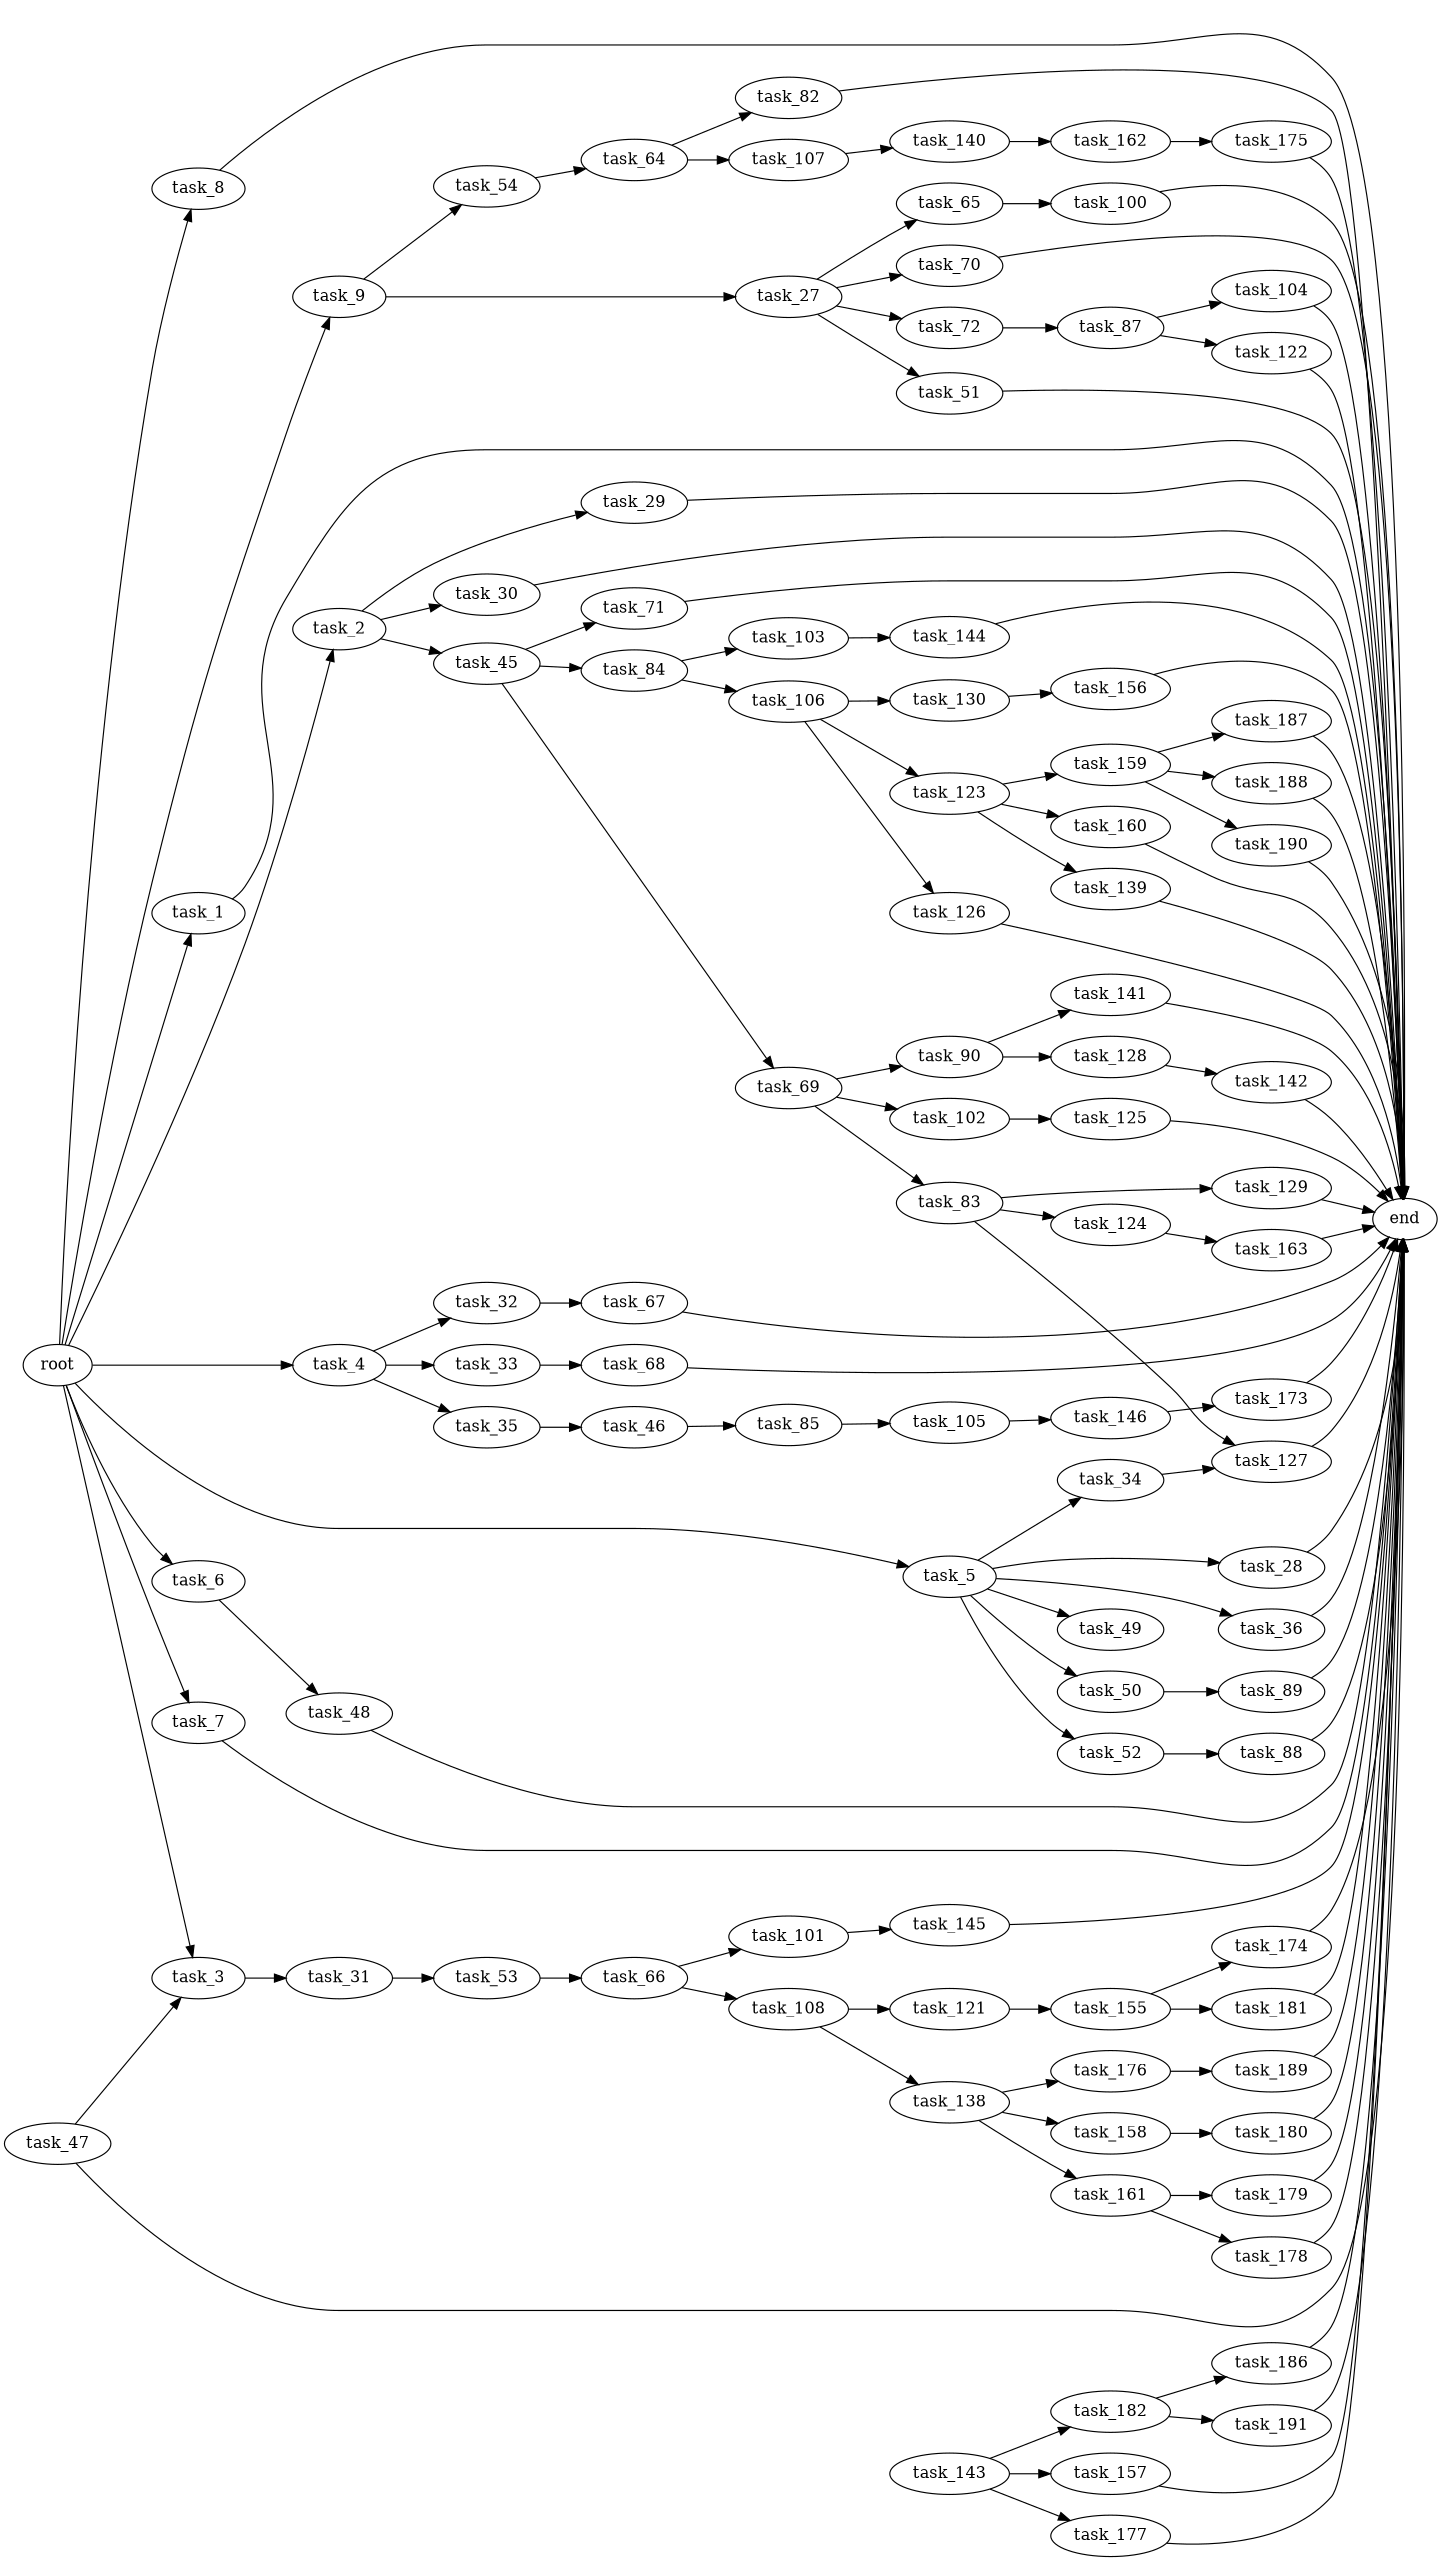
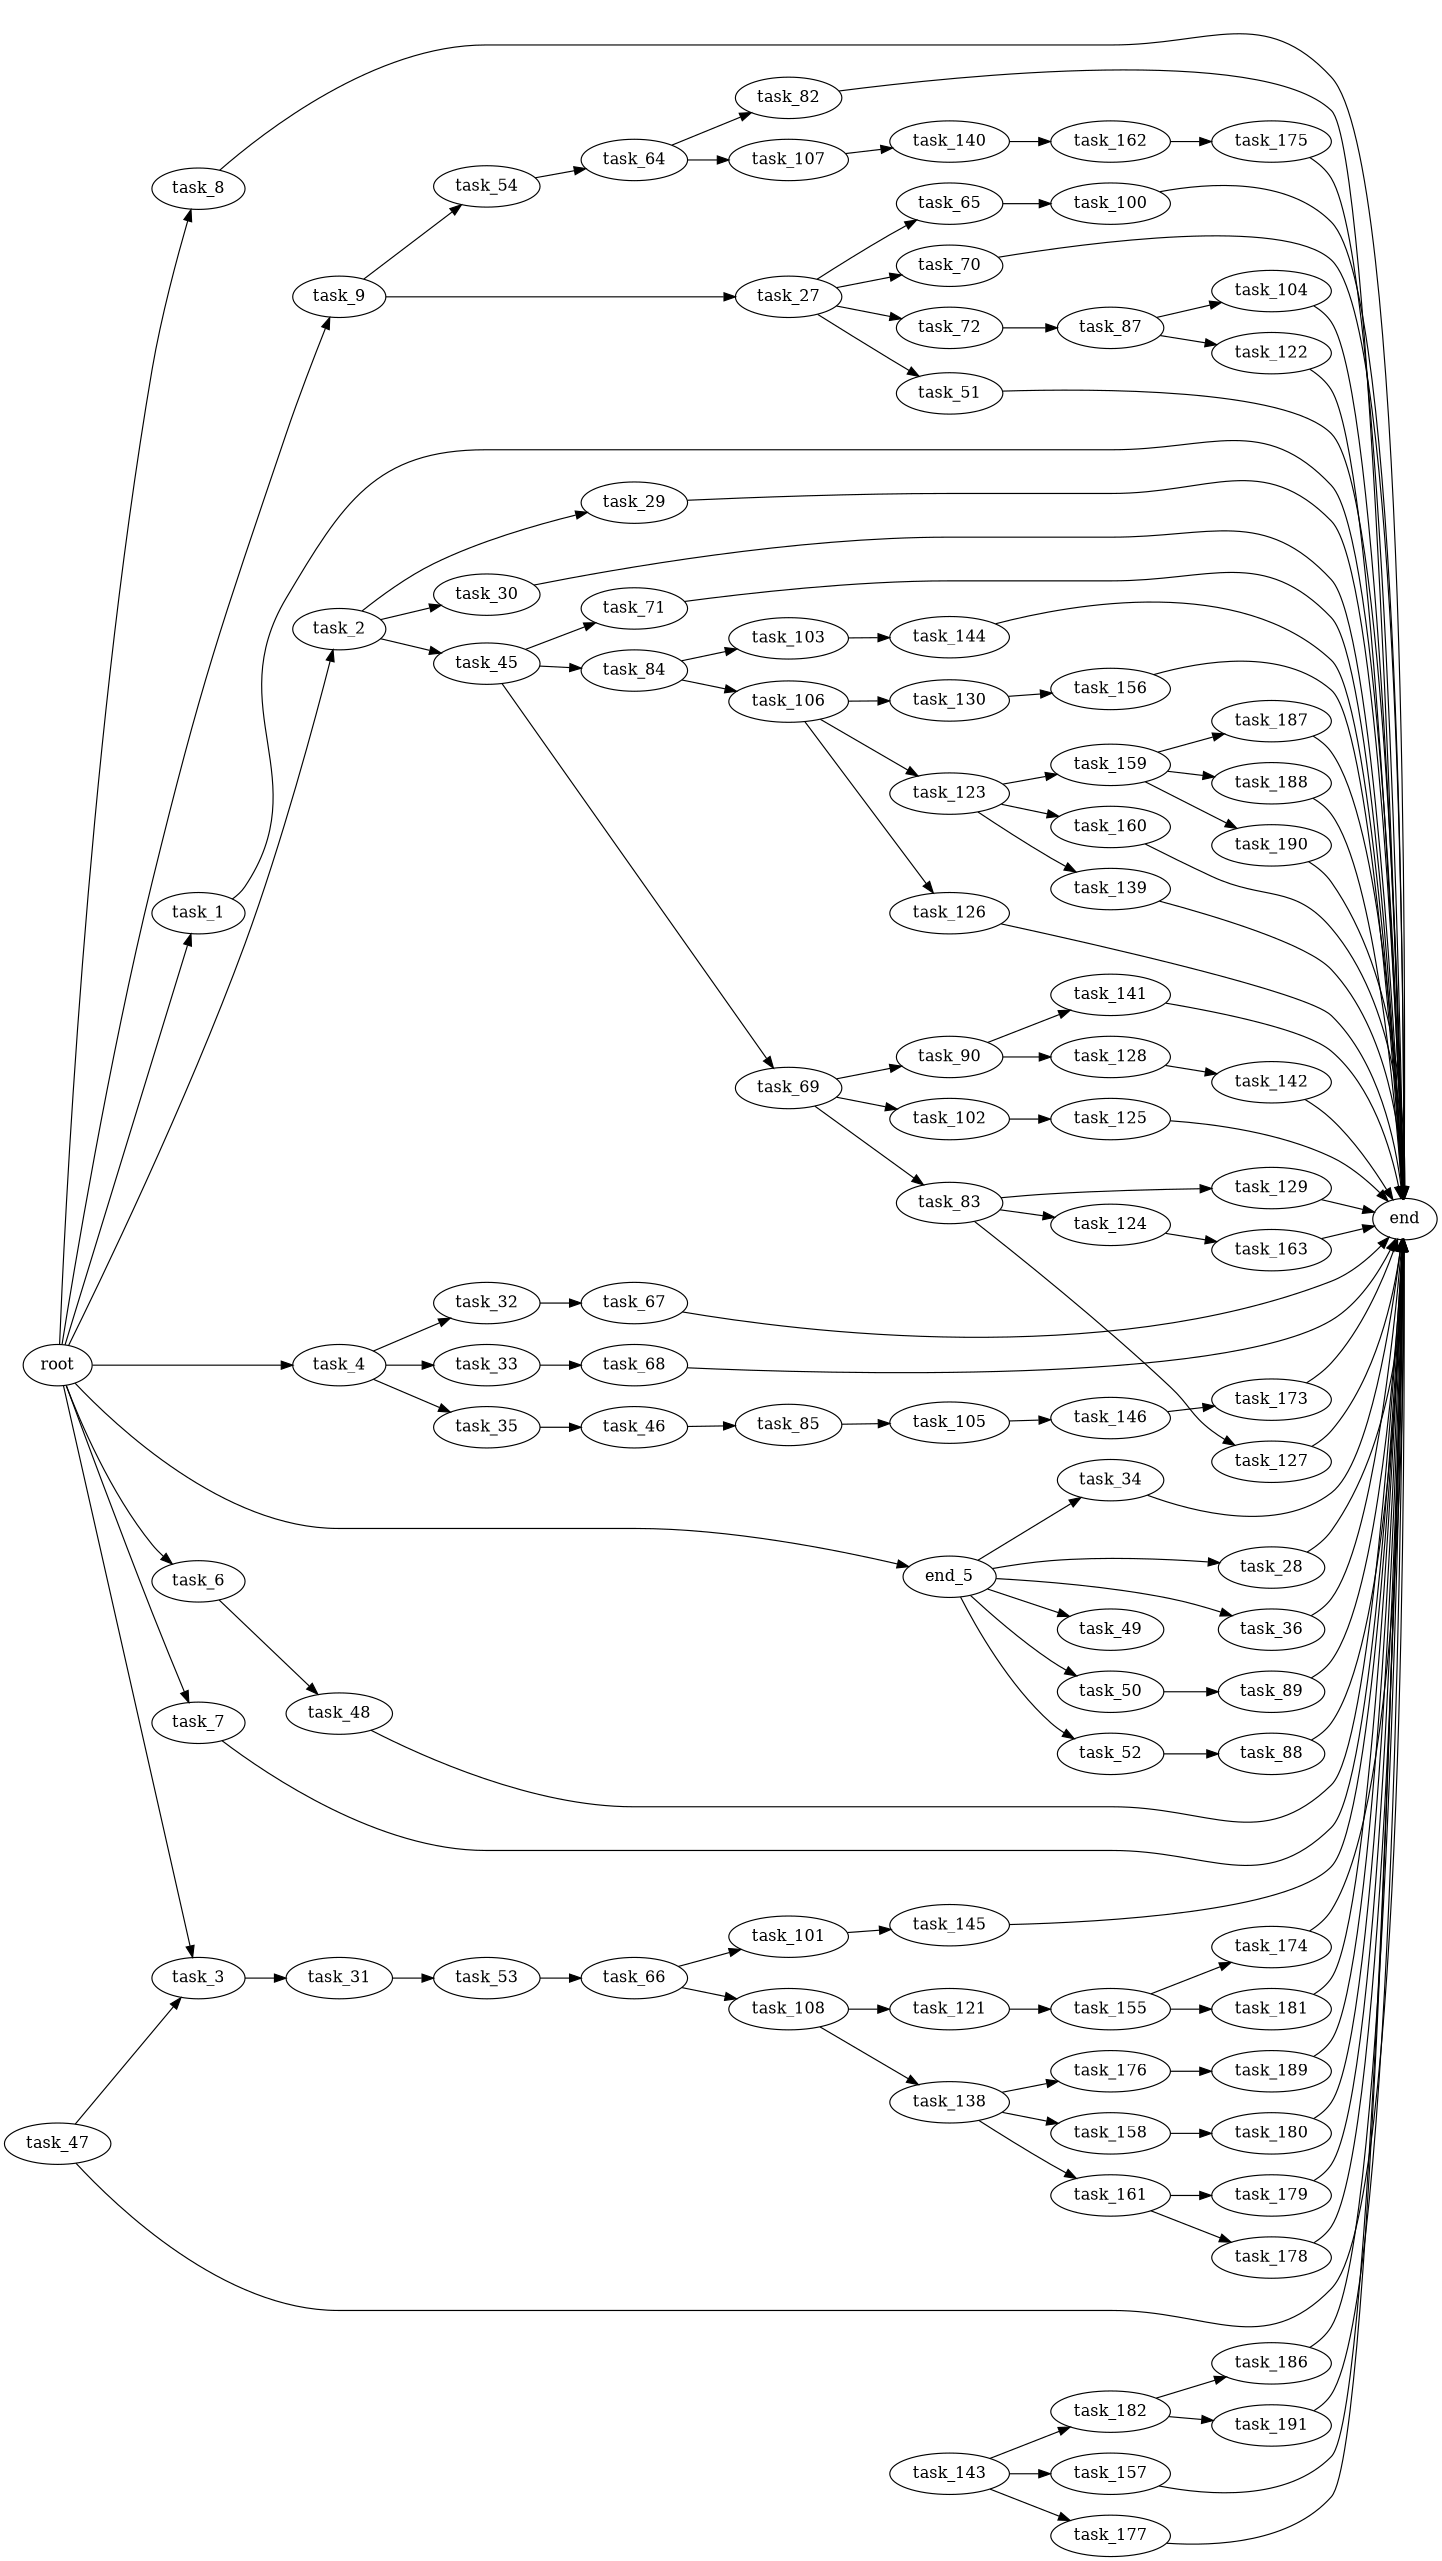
edge "task_34" -> "task_127": now "task_34" -> "end"
node "task_5": label "task_5" -> "end_5"
